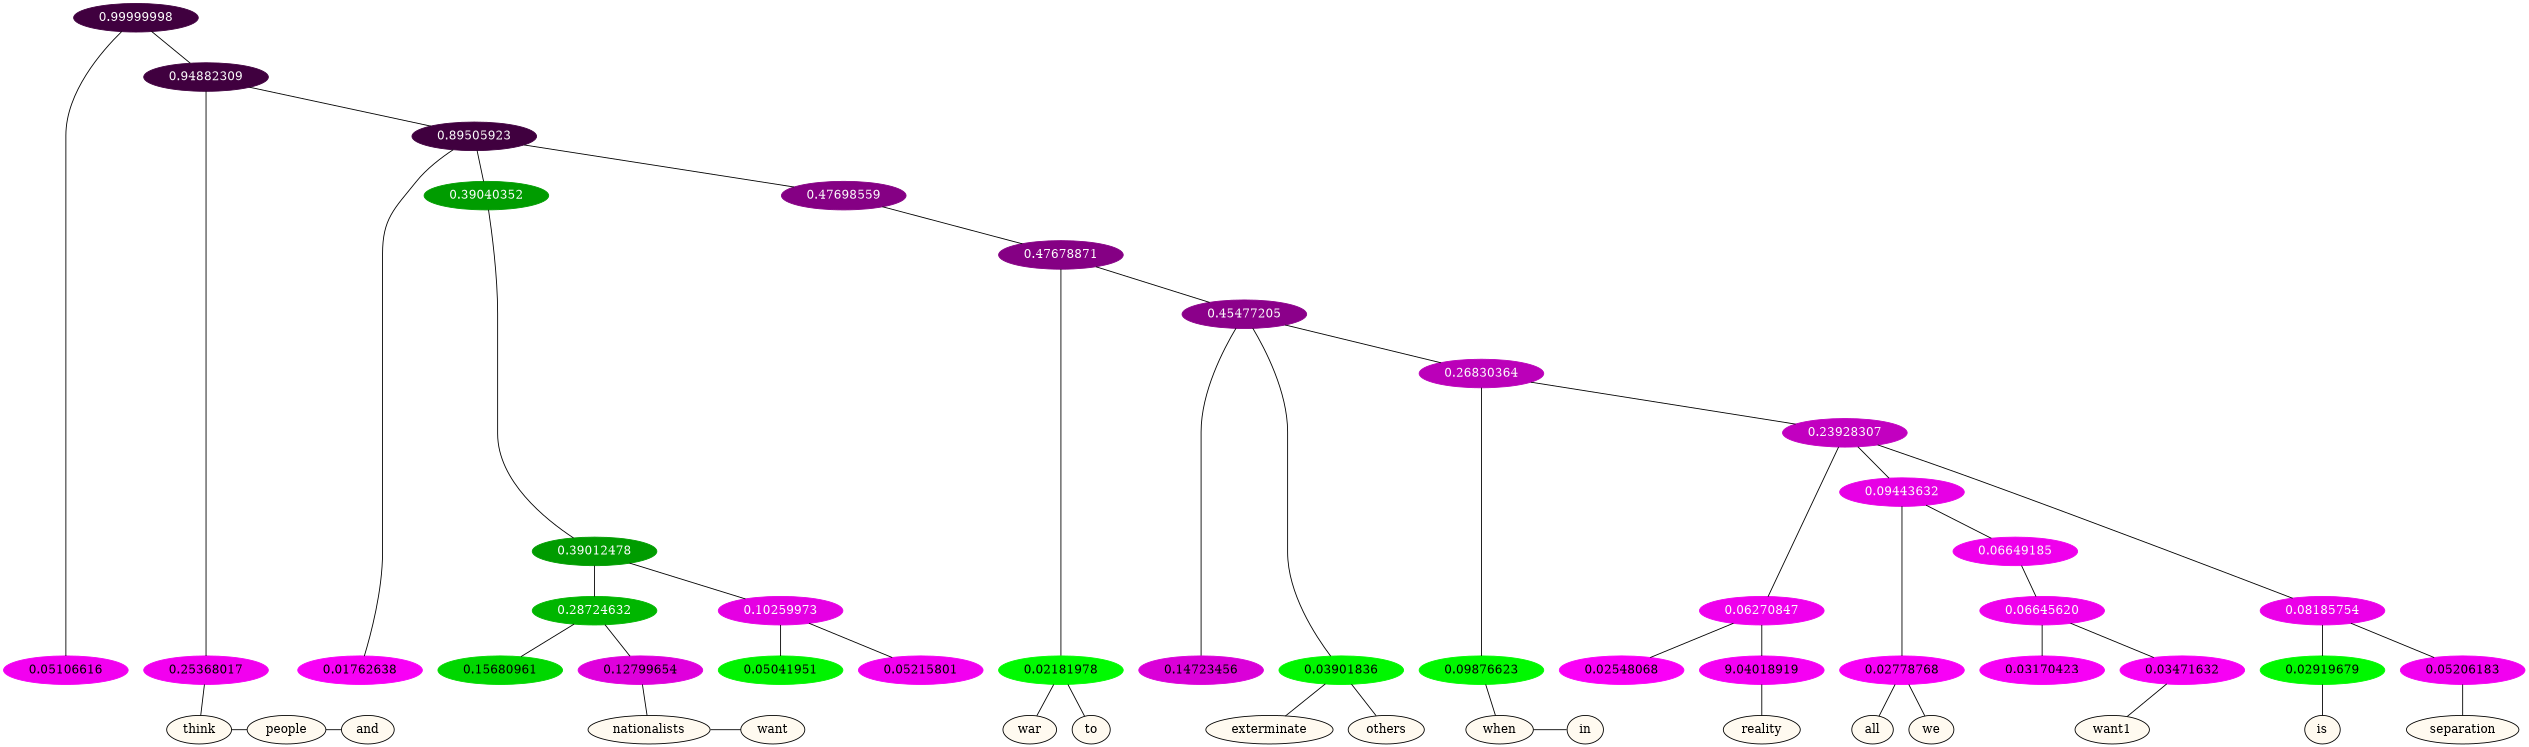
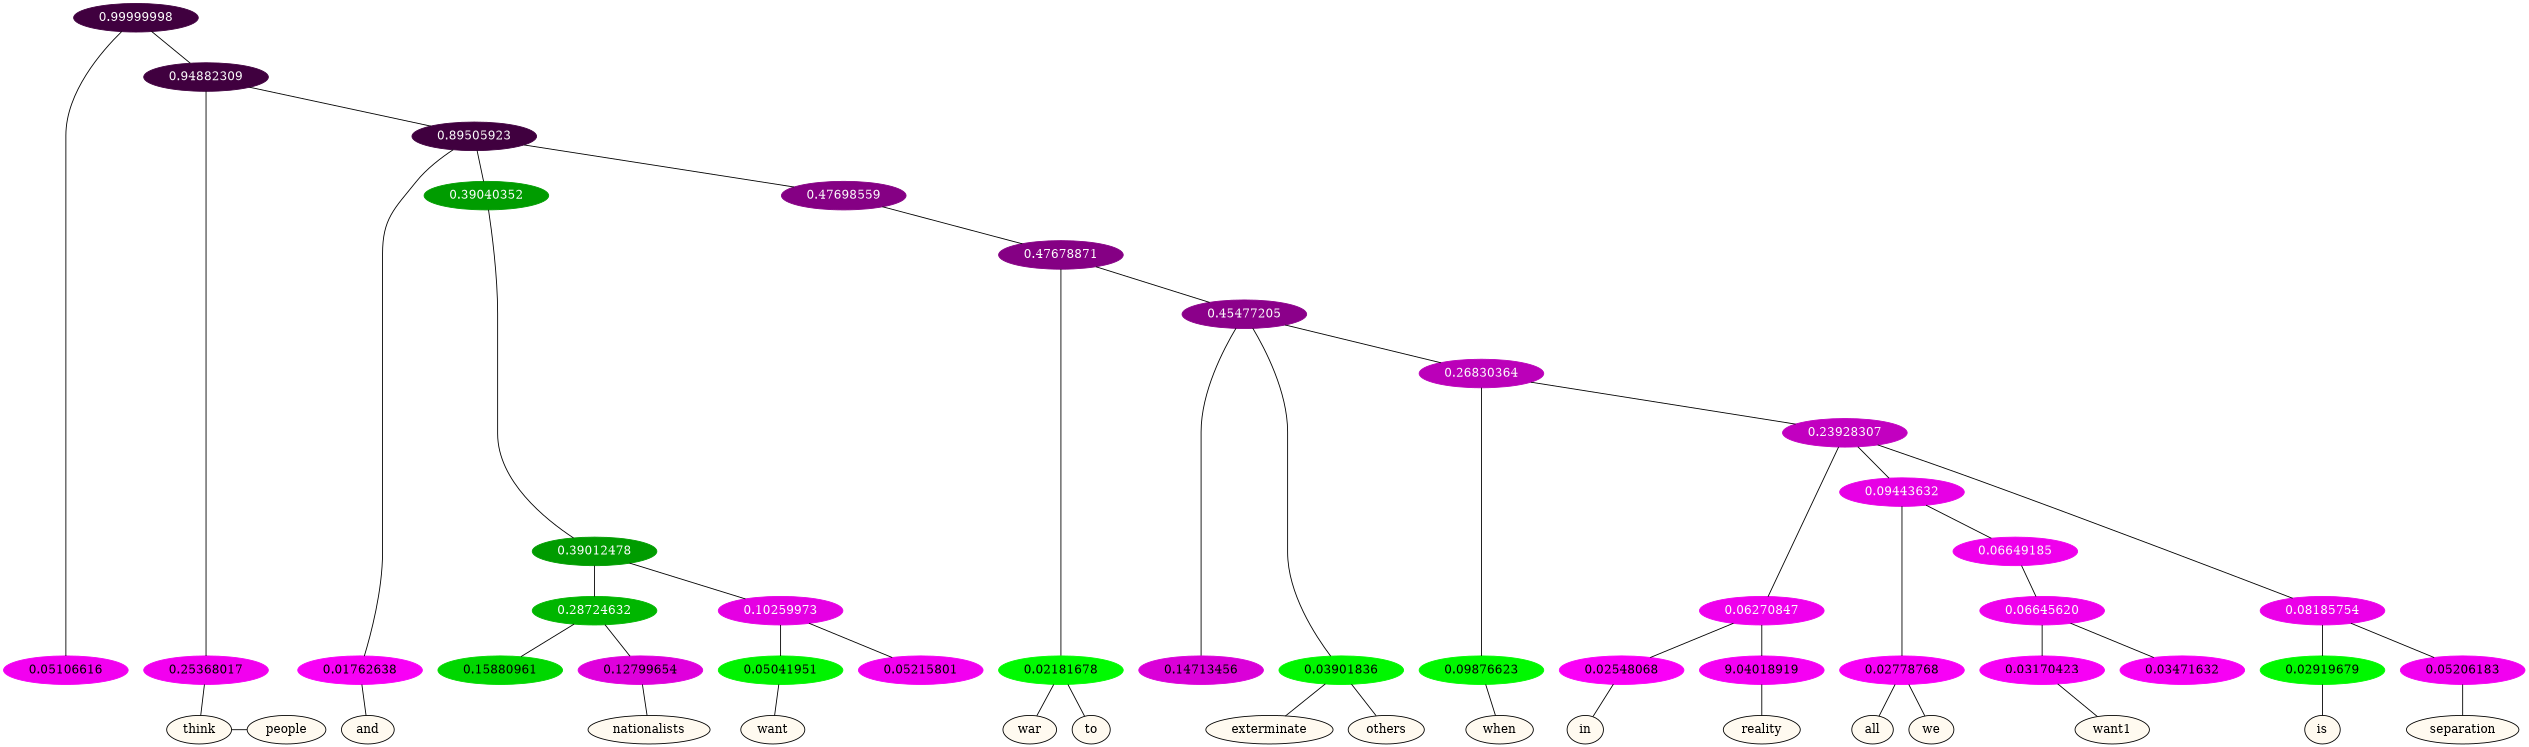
node "0.15680961": label "0.15680961" -> "0.15880961"
node "0.02181978": label "0.02181978" -> "0.02181678"
node "0.14723456": label "0.14723456" -> "0.14713456"
edge "0.03471632" -- "want1": now "0.03170423" -- "want1"
edge "people" -- "and": now "0.01762638" -- "and"
edge "nationalists" -- "want": now "0.05041951" -- "want"
edge "when" -- "in": now "0.02548068" -- "in"
